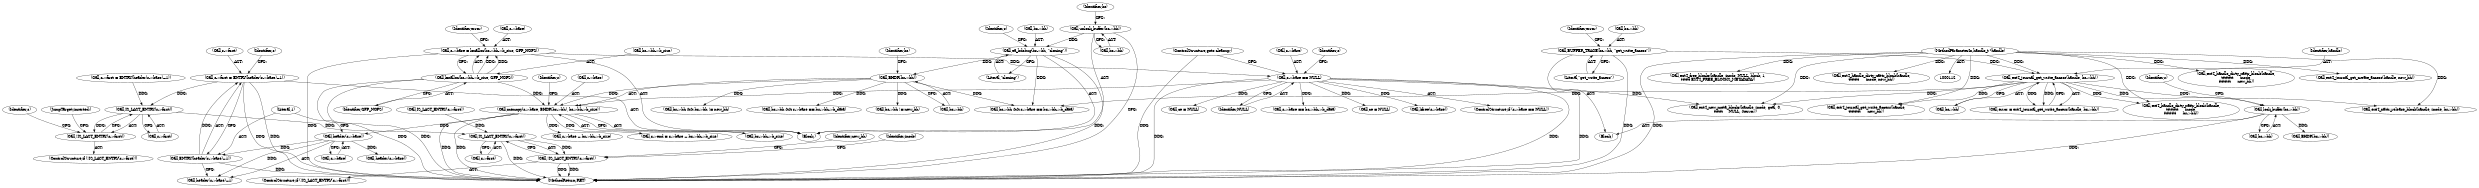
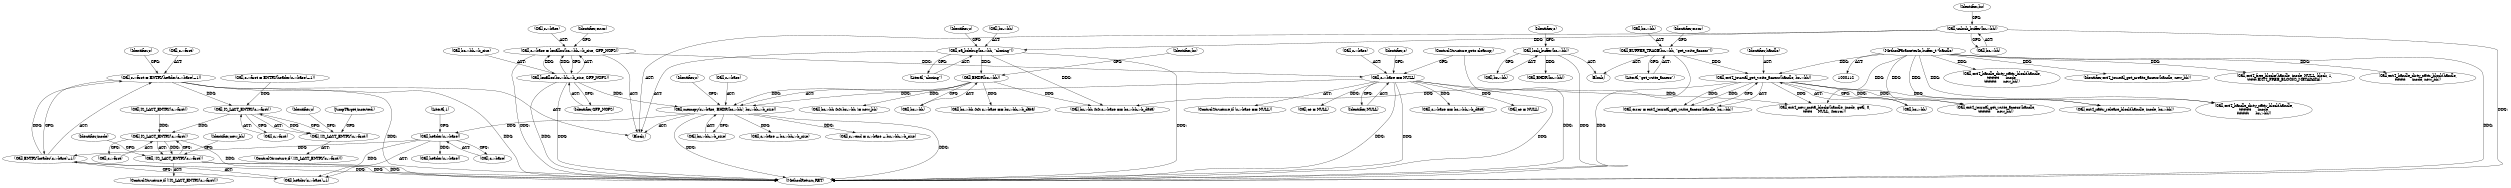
node "(MethodParameterIn,handle_t *handle)": label "(MethodParameterIn,handle_t *handle)" -> "(MethodParameterIn,buffer_t *handle)"
node "(Call,ext4_journal_get_create_access(handle, new_bh))": label "(Call,ext4_journal_get_create_access(handle, new_bh))" -> "(Identifier,ext4_journal_get_create_access(handle, new_bh))"
edge "(Call,ext4_journal_get_write_access(handle, bs->bh))" -> "(Call,lock_buffer(bs->bh))": removed, label "DDG:"
node "(Call,bs->bh != new_bh)": removed
edge "(Call,unlock_buffer(bs->bh))" -> "(MethodReturn,RET)": label "CFG: " -> "DDG: "
node "(Call,kfree(s->base))": removed
edge "(Literal,1)" -> "(Call,ENTRY(header(s->base)+1))": now "(Call,header(s->base)+1)" -> "(Call,ENTRY(header(s->base)+1))"
